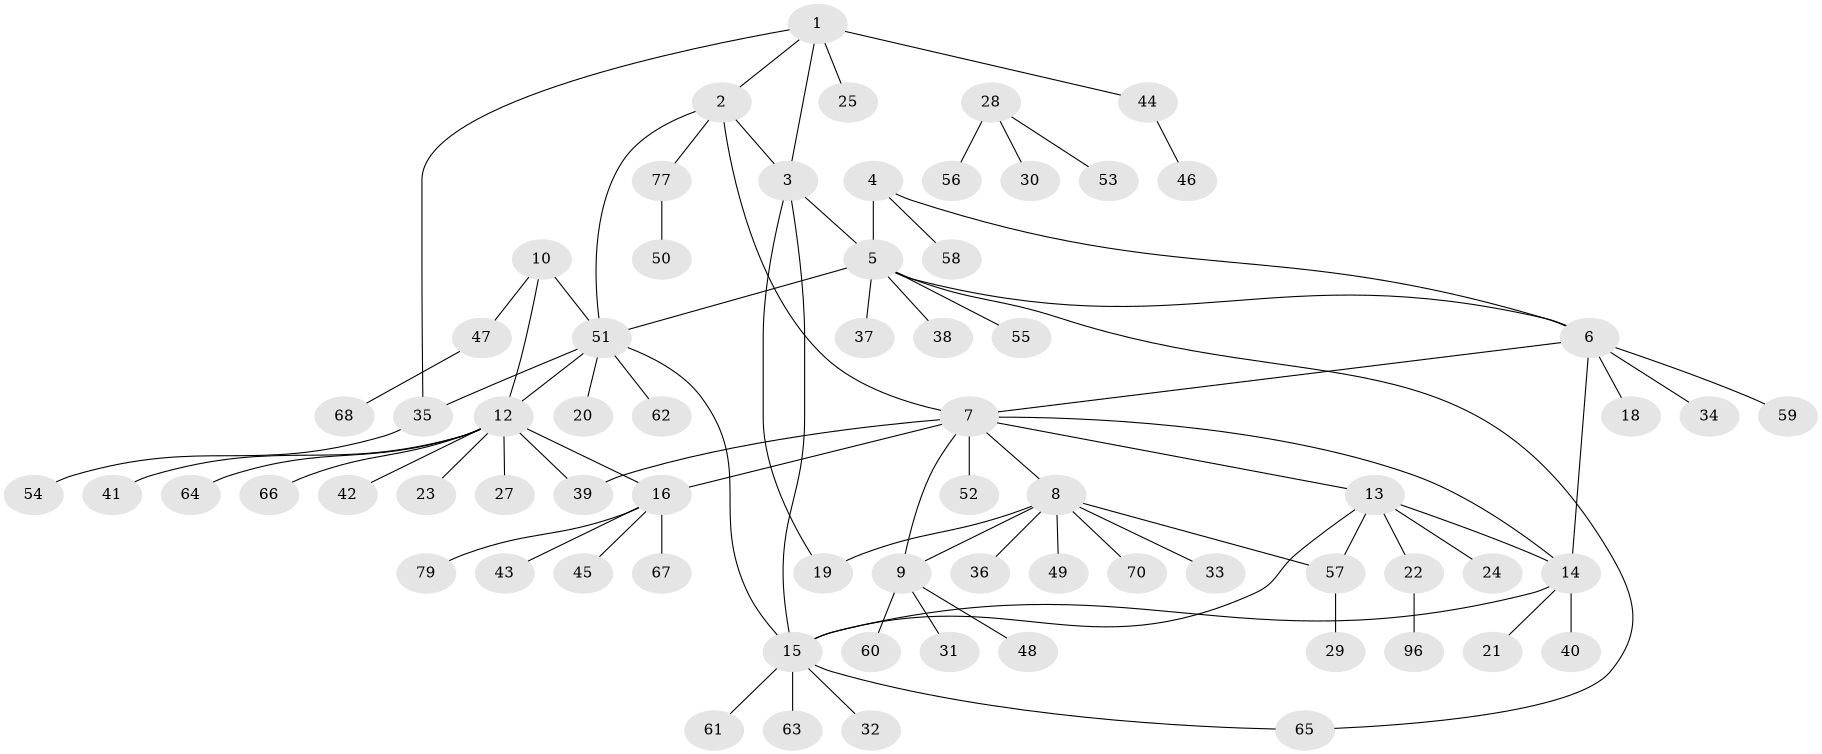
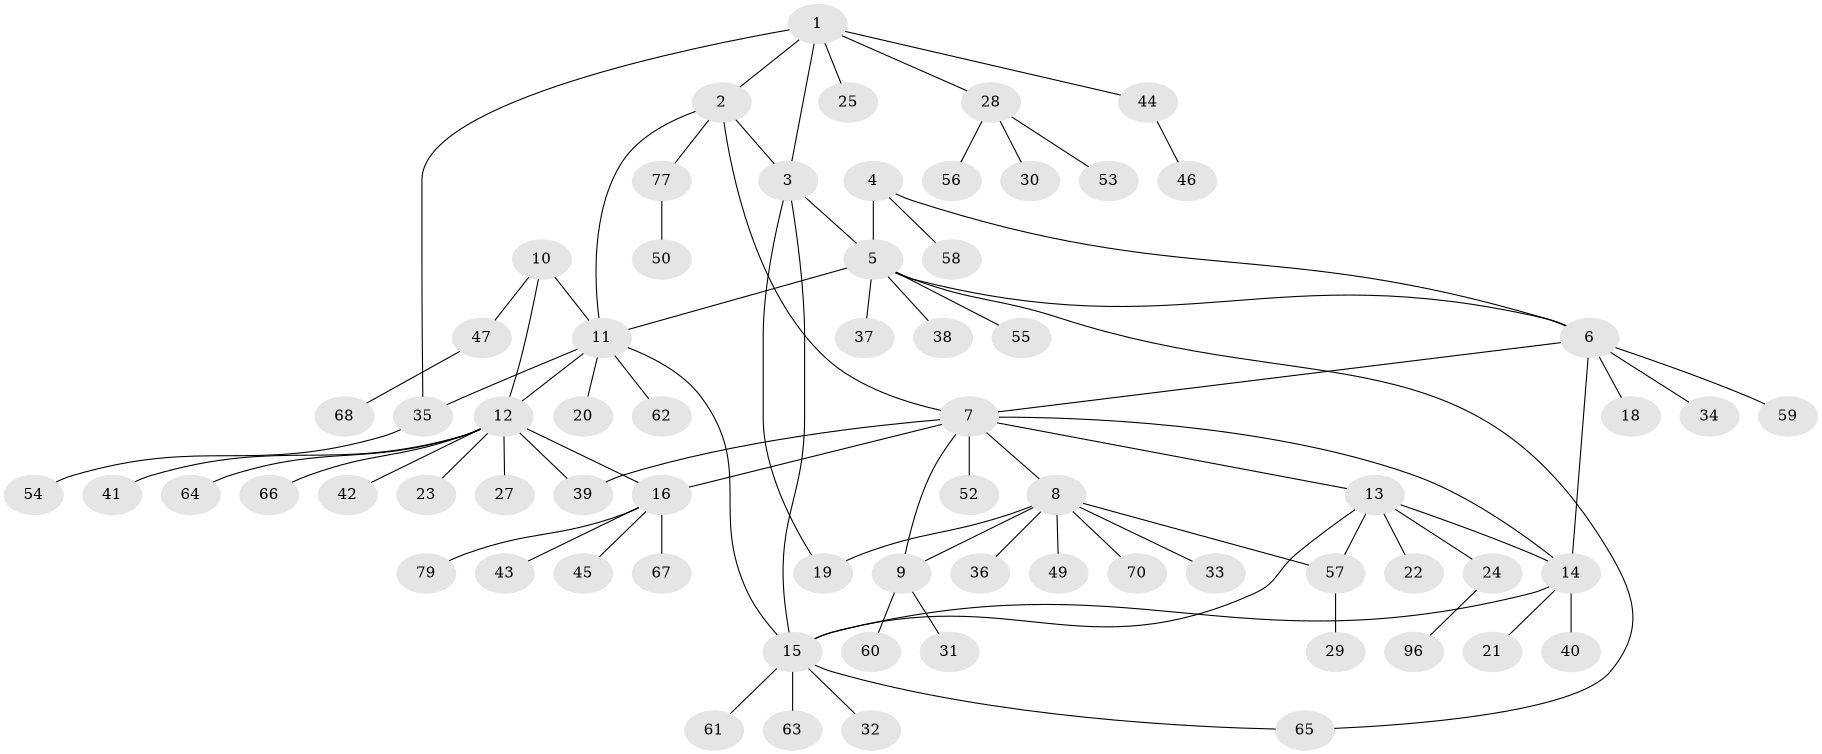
edge "1" -- "28": added
node "51": label "51" -> "11"
edge "22" -- "96": now "24" -- "96"
node "48": removed
